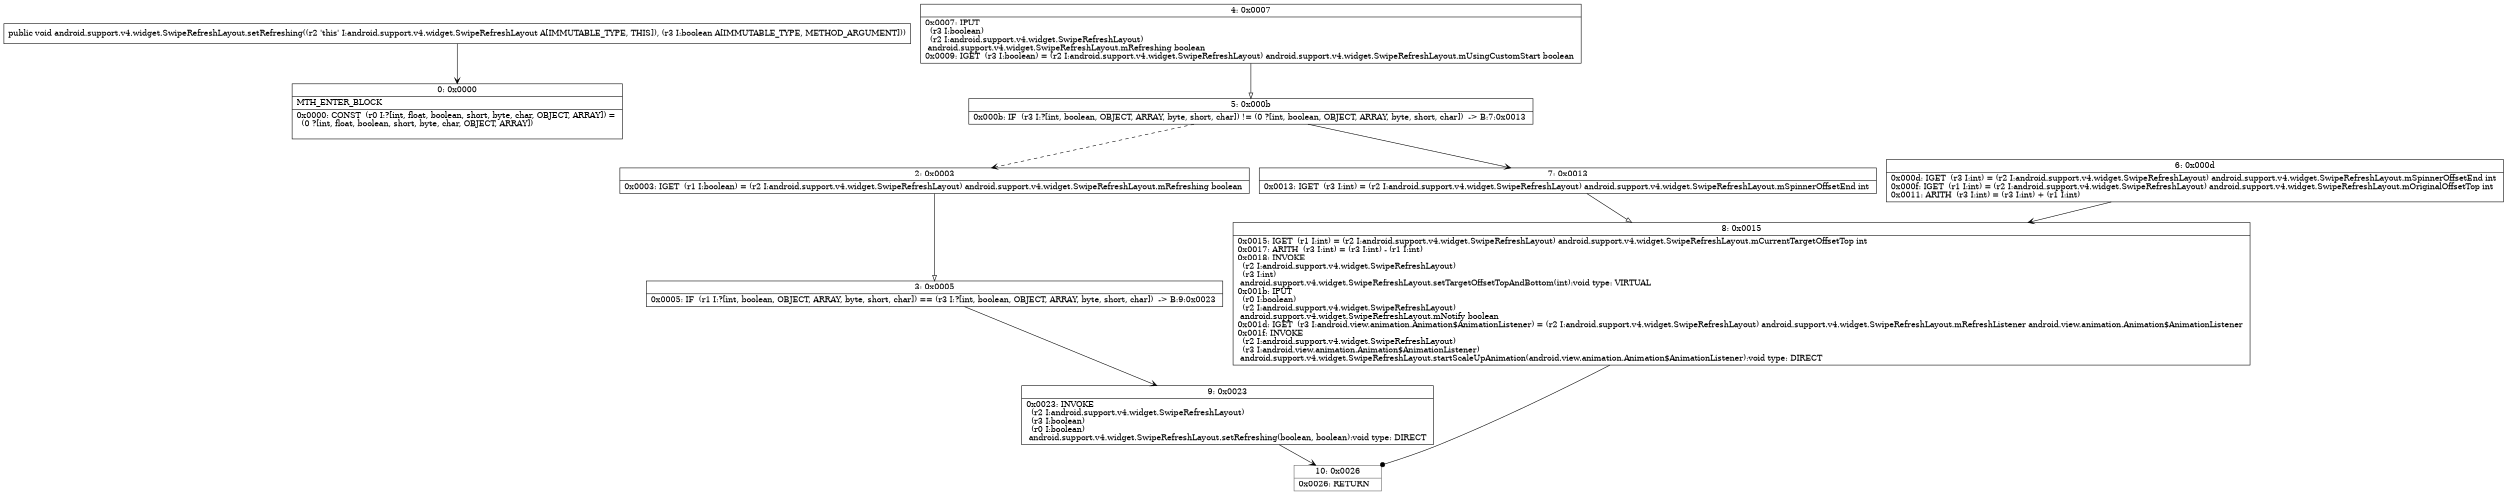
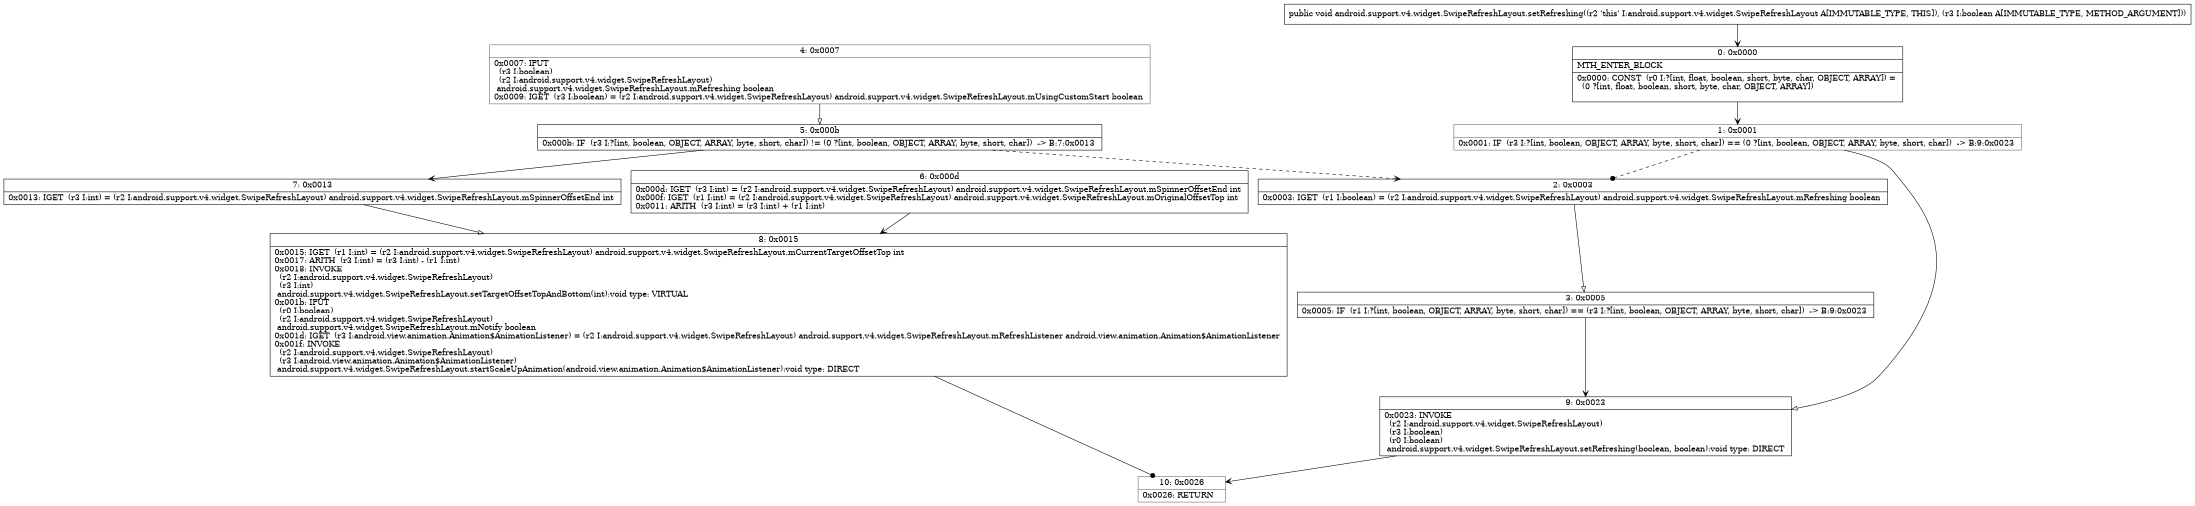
node "4: 0x0007": color black -> gray40
node "1: 0x0001": added
